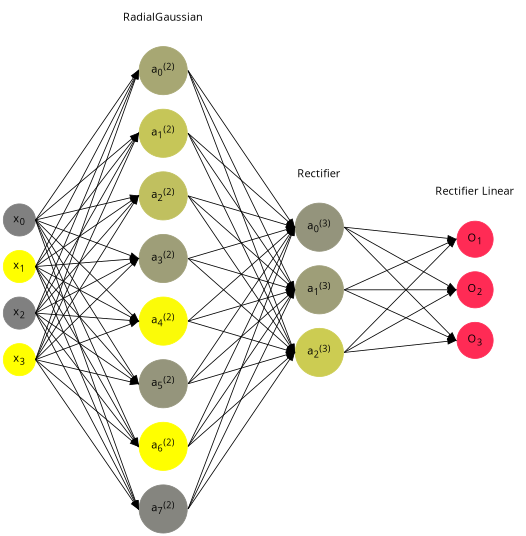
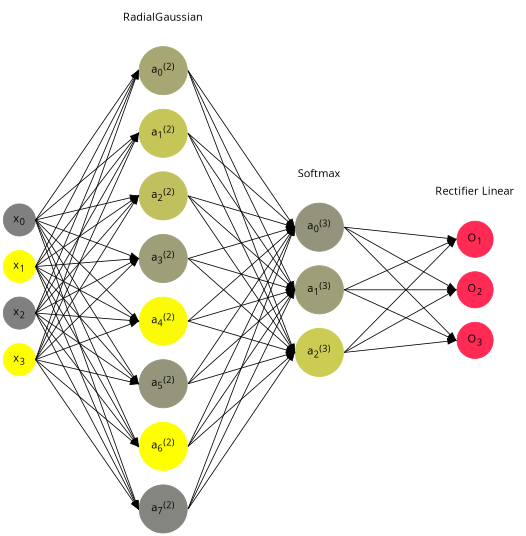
node "Rectifier": label "Rectifier" -> "Softmax"
